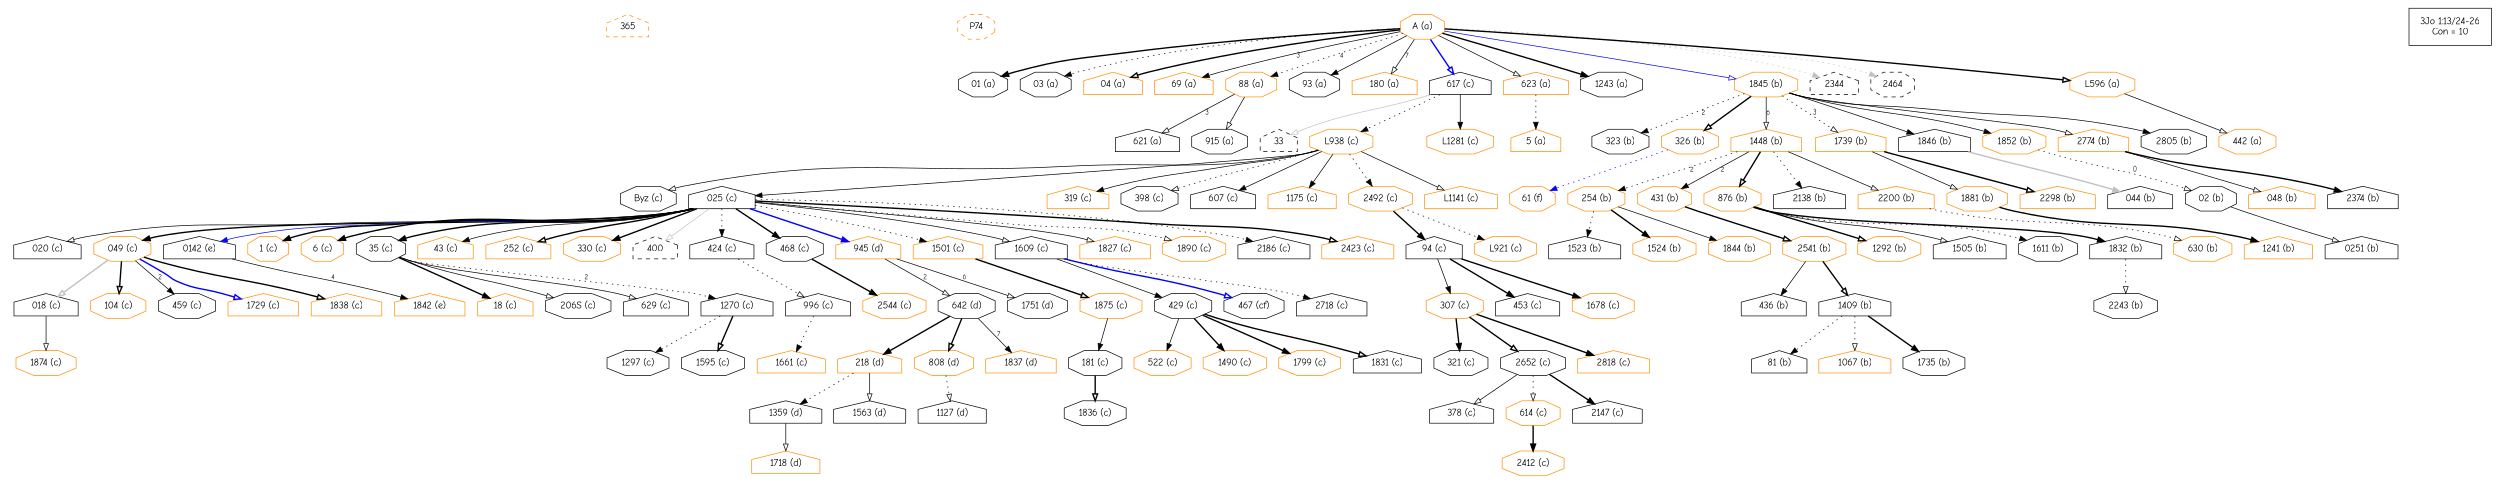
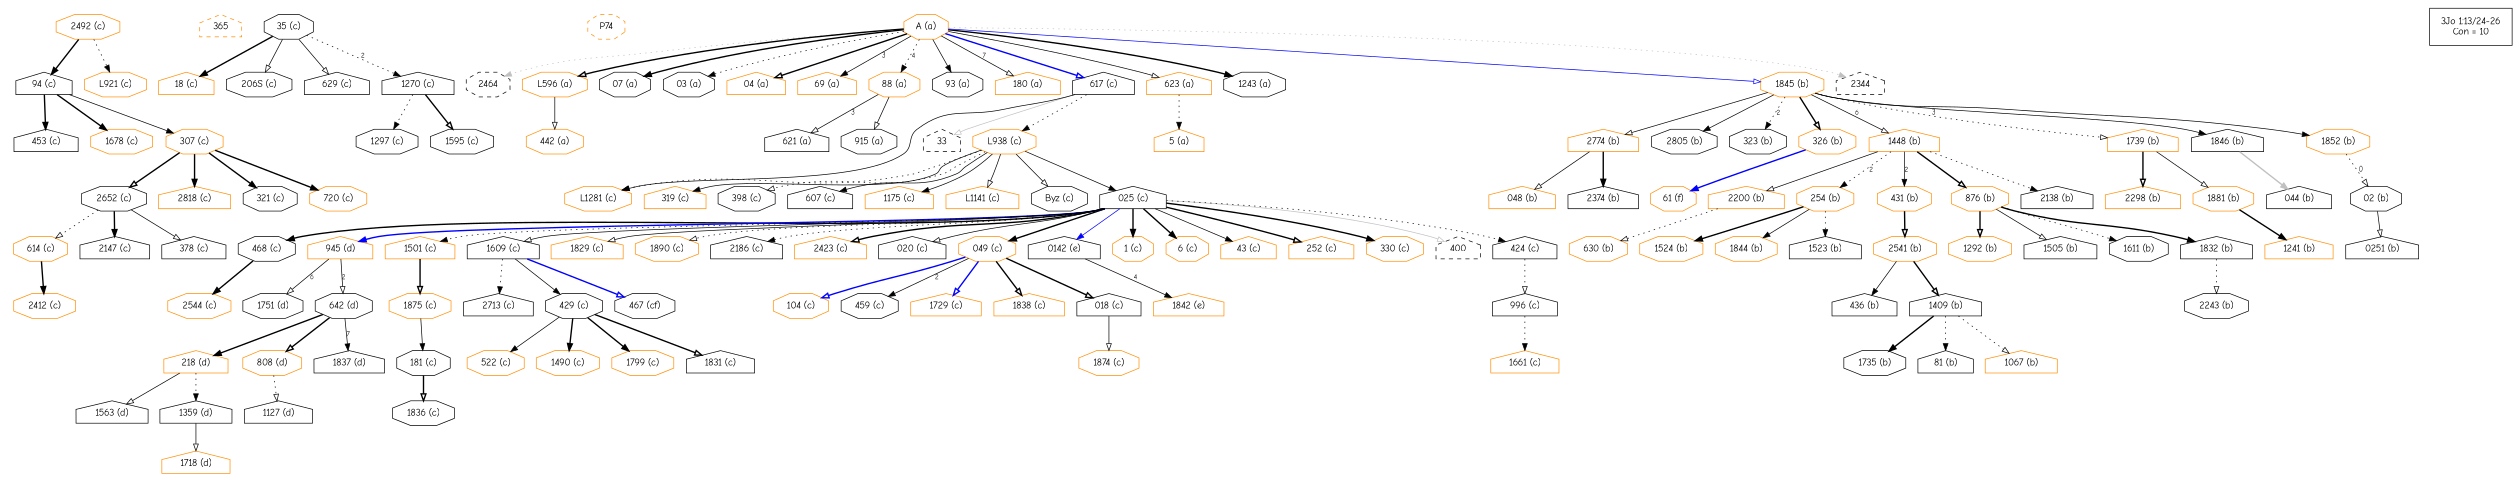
node "01 (a)": label "01 (a)" -> "07 (a)"
edge "L938 (c)" -> "2492 (c)": now "L938 (c)" -> "L1281 (c)"
edge "326 (b)" -> "61 (f)": style dotted -> bold
node "720 (c)": added
edge "025 (c)" -> "35 (c)": removed
node "1827 (c)": label "1827 (c)" -> "1829 (c)"
edge "049 (c)" -> "104 (c)": color black -> blue
edge "049 (c)" -> "018 (c)": color gray -> black
node "2718 (c)": label "2718 (c)" -> "2713 (c)"
node "1837 (d)": color darkorange -> black
